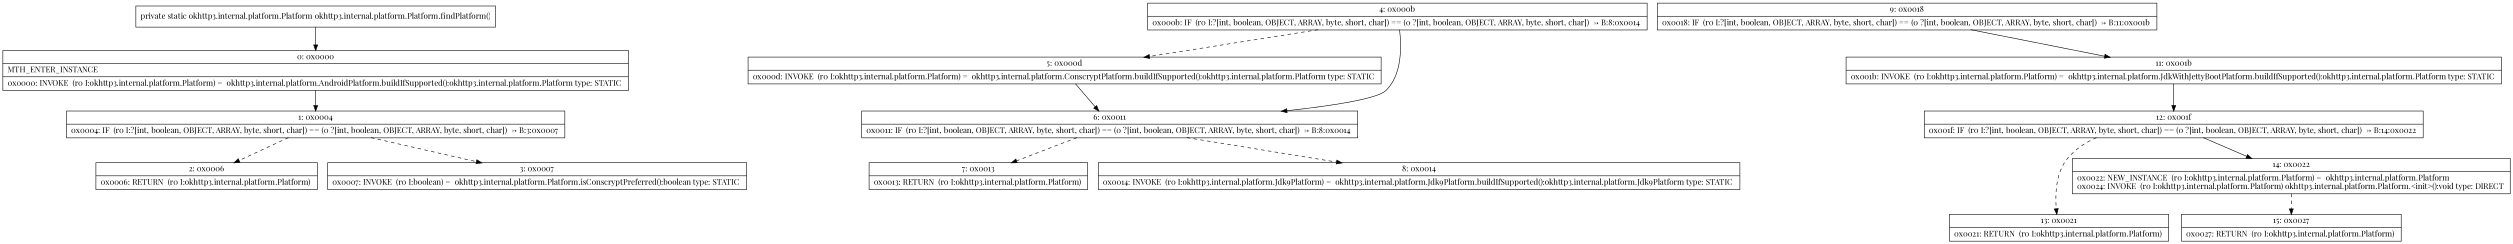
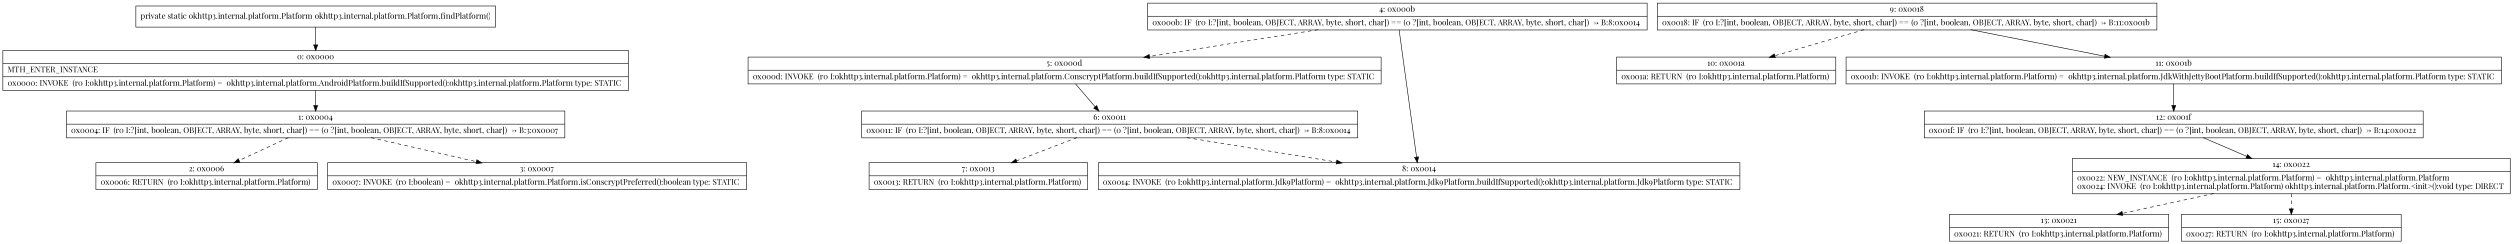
node "10: 0x001a": added
edge "4: 0x000b" -> "6: 0x0011": now "4: 0x000b" -> "8: 0x0014"
edge "12: 0x001f" -> "13: 0x0021": now "14: 0x0022" -> "13: 0x0021"
